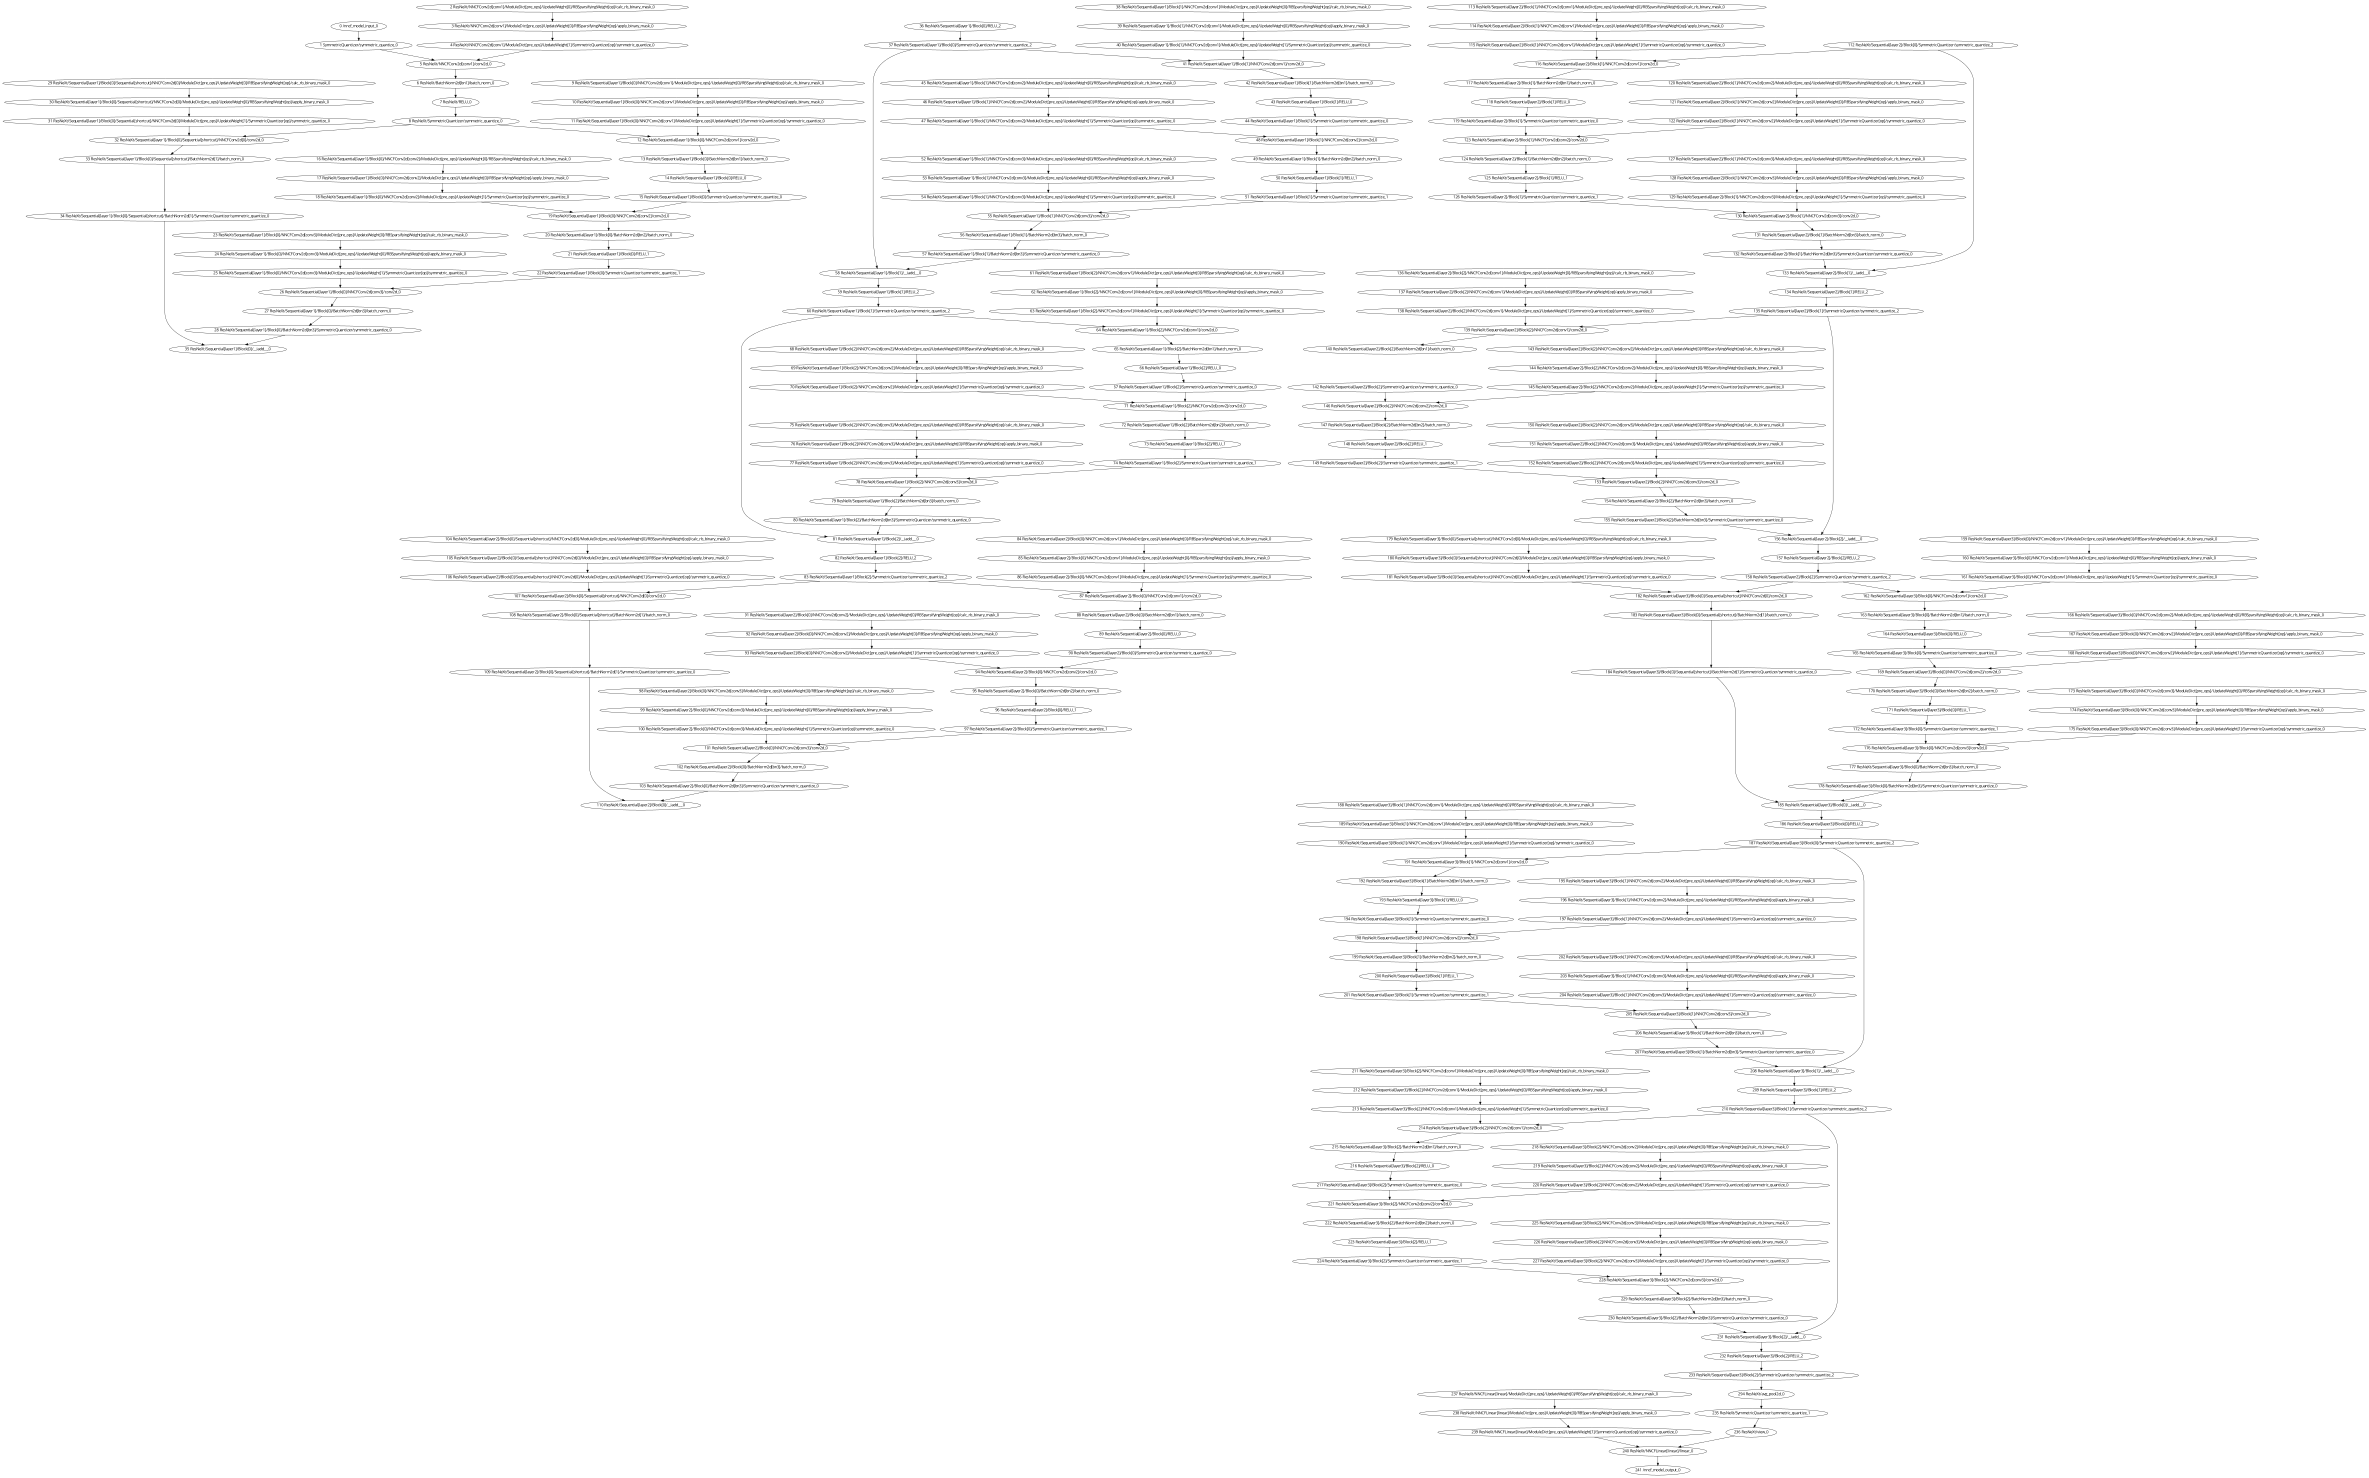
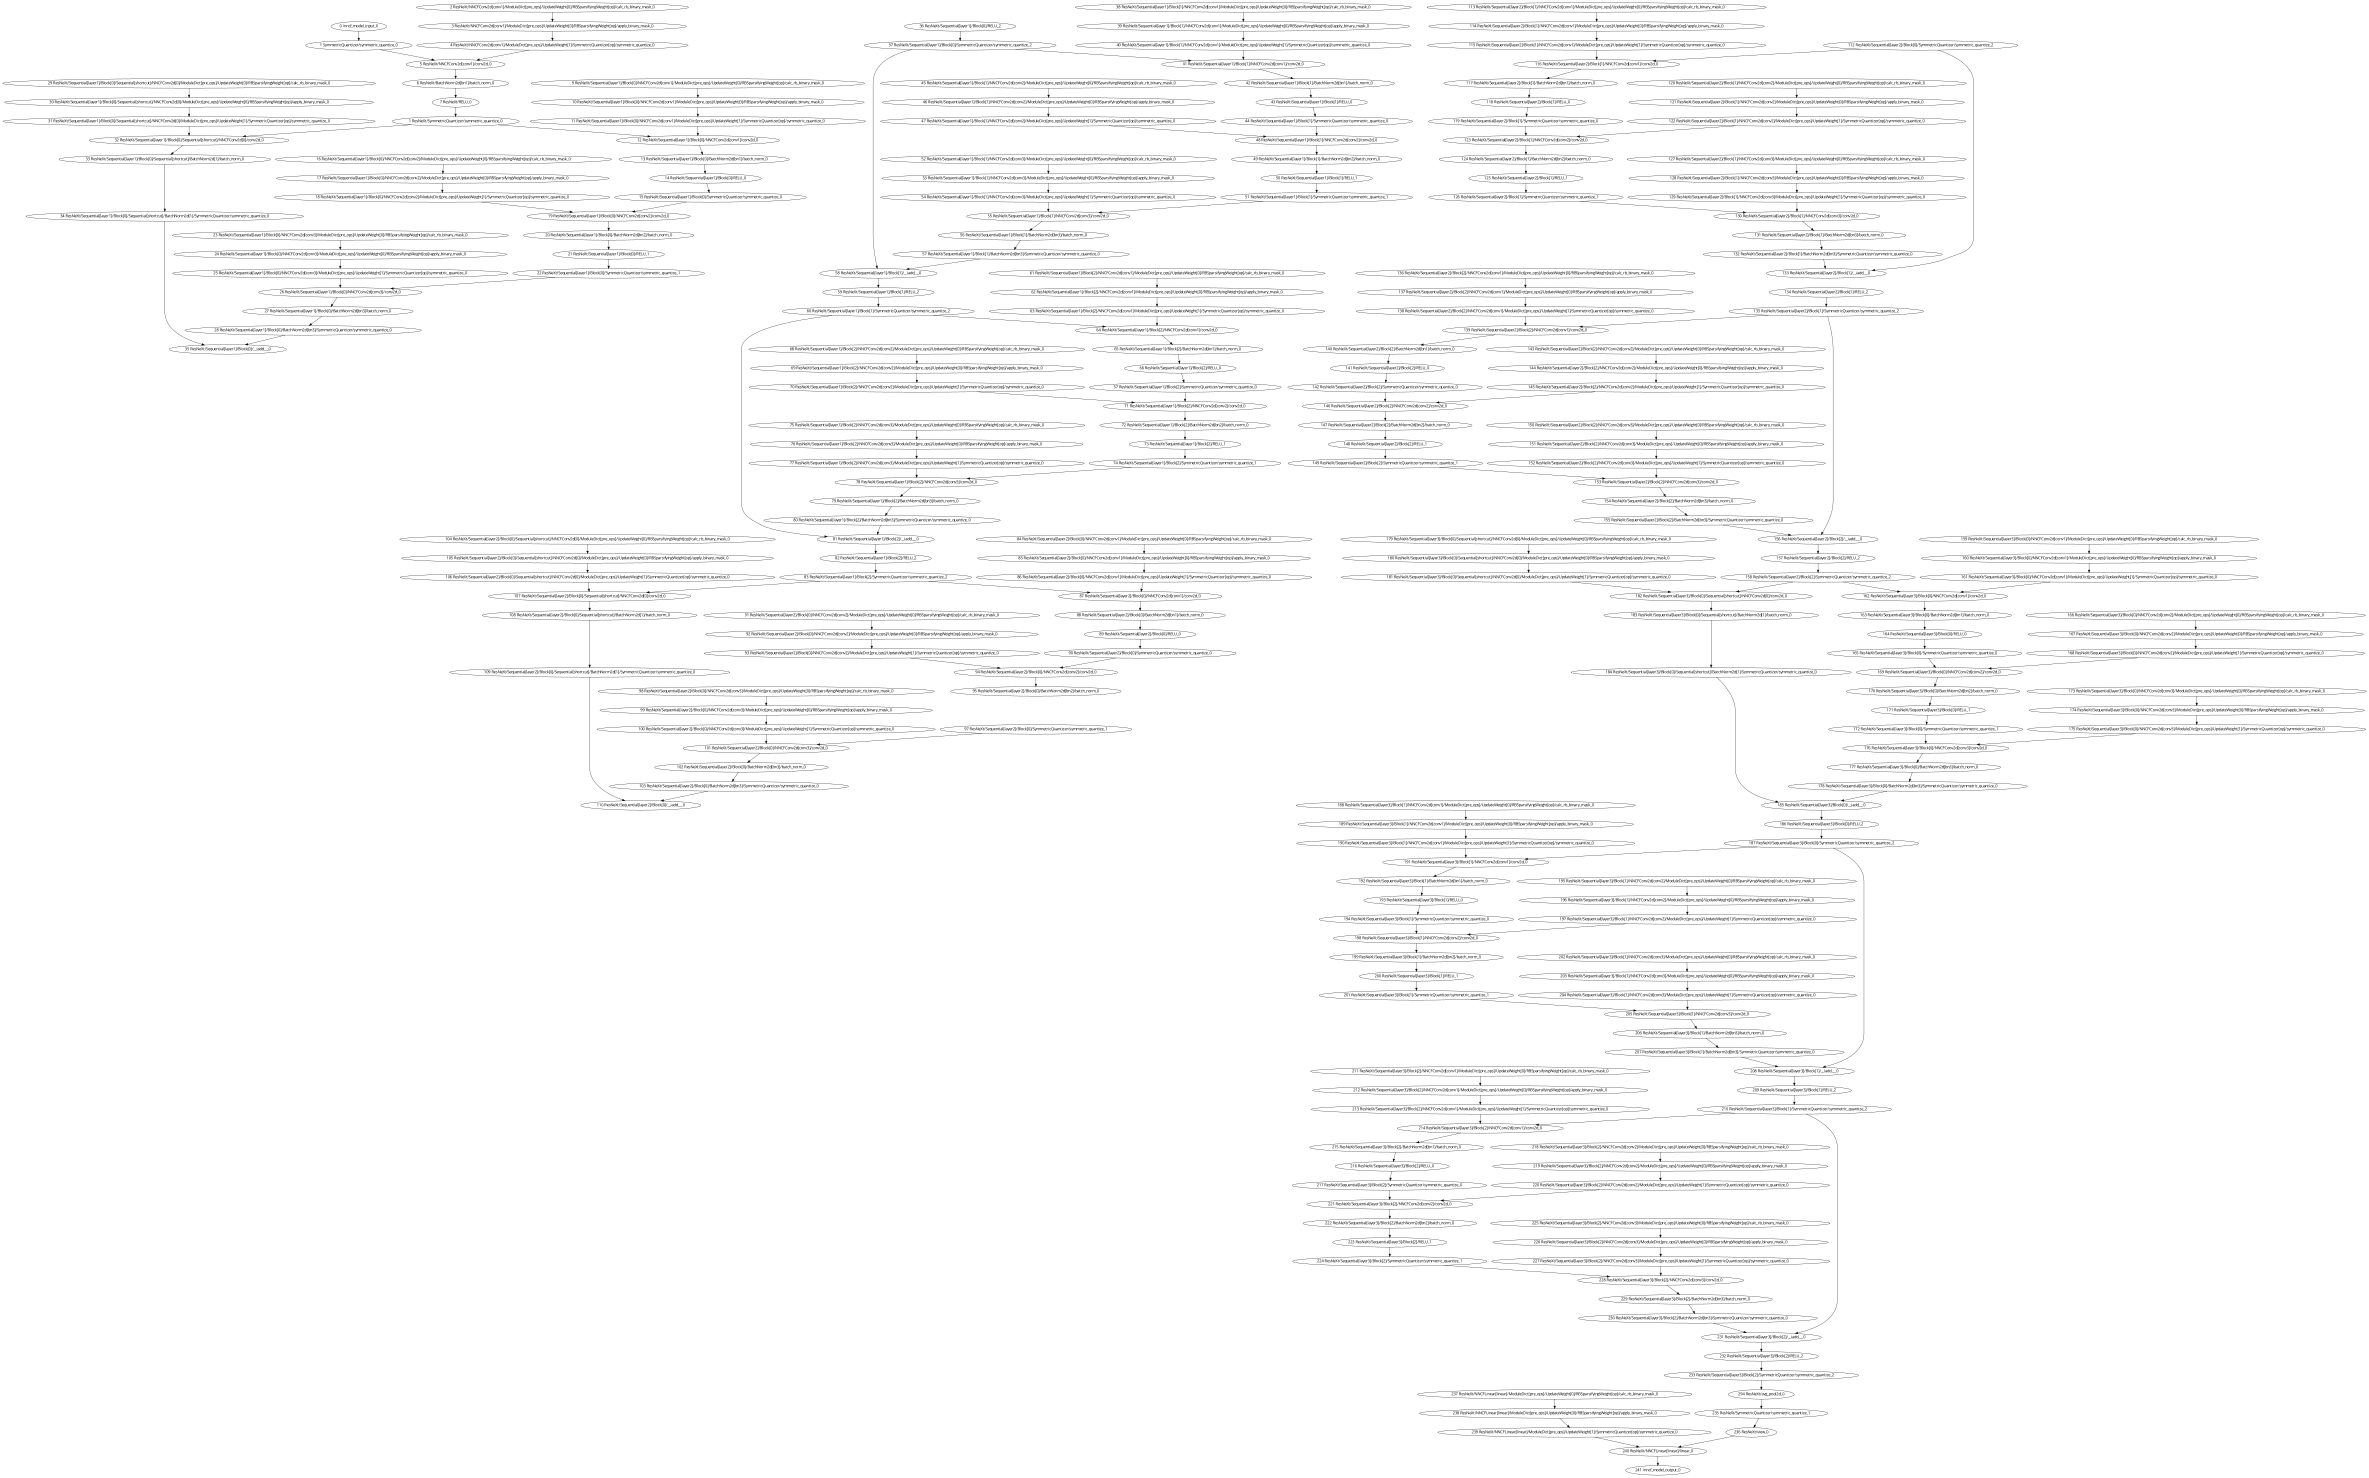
node "8 ResNeXt/SymmetricQuantizer/symmetric_quantize_0": label "8 ResNeXt/SymmetricQuantizer/symmetric_quantize_0" -> "1 ResNeXt/SymmetricQuantizer/symmetric_quantize_0"
edge "133 ResNeXt/Sequential[layer2]/Block[1]/__iadd___0" -> "134 ResNeXt/Sequential[layer2]/Block[1]/RELU_2": removed
node "141 ResNeXt/Sequential[layer2]/Block[2]/RELU_0": added
node "96 ResNeXt/Sequential[layer2]/Block[0]/RELU_1": removed
